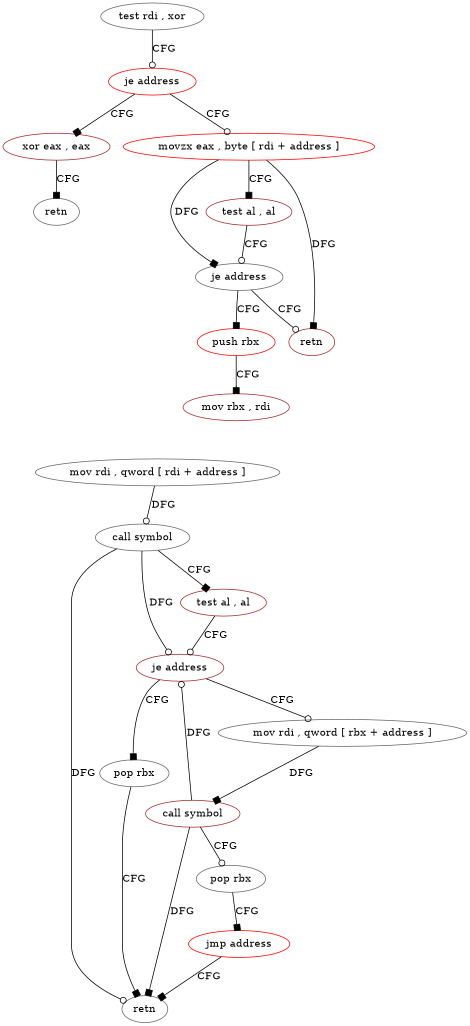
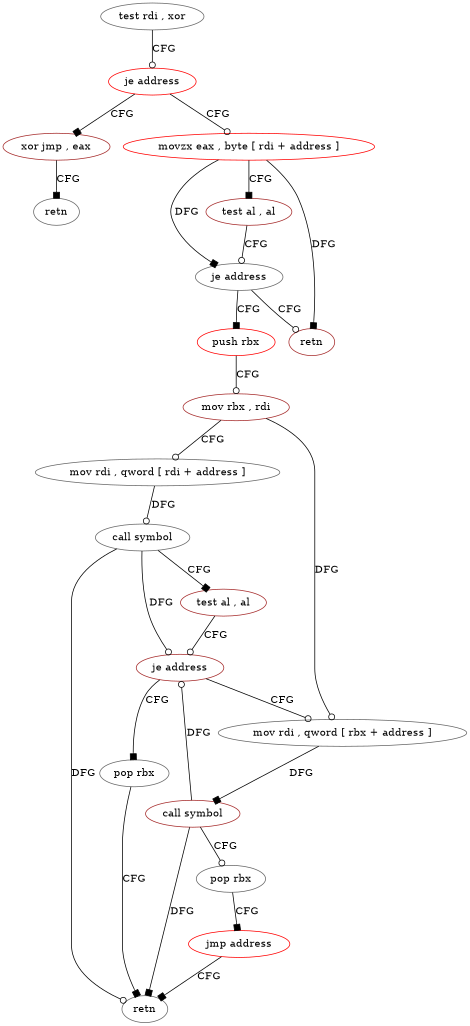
node "xor eax , eax": label "xor eax , eax" -> "xor jmp , eax"
edge "push rbx" -> "mov rbx , rdi": arrowhead box -> odot
edge "mov rbx , rdi" -> "mov rdi , qword [ rdi + address ]": added, label "CFG"
edge "mov rbx , rdi" -> "mov rdi , qword [ rbx + address ]": added, label "DFG"
